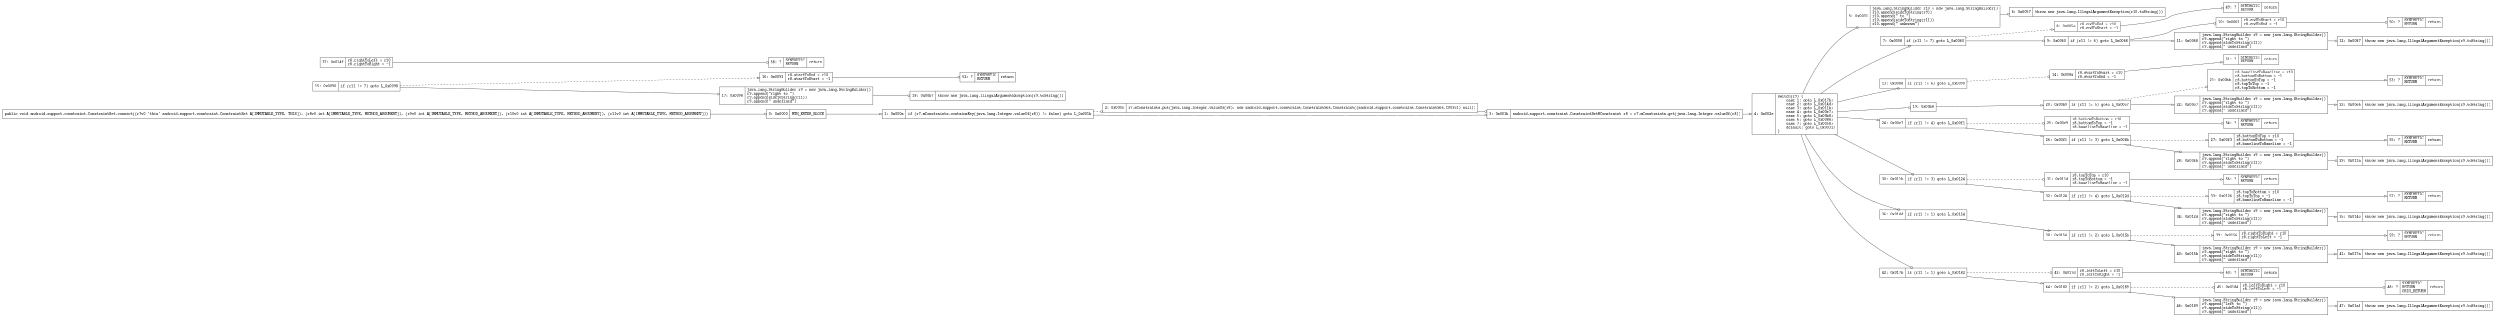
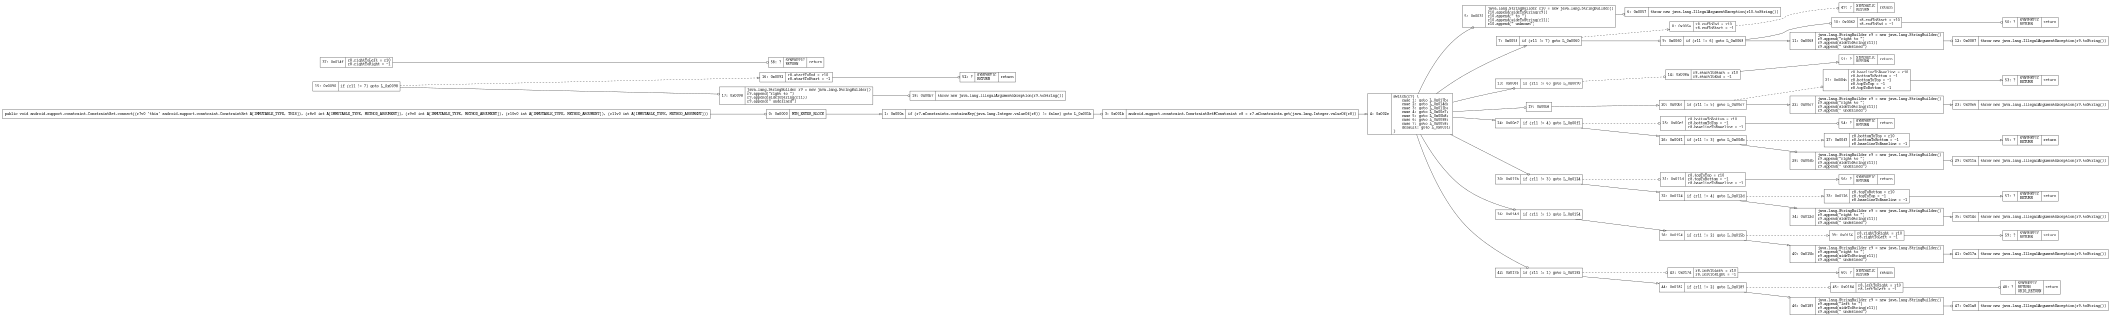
edge "8: 0x005a" -> "49: ?": style solid -> dashed
node "2: 0x000c": removed
